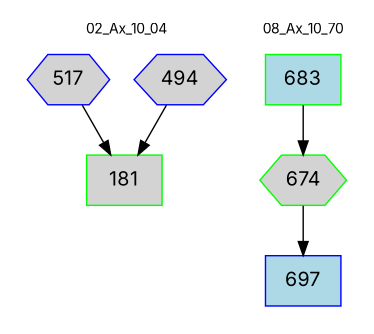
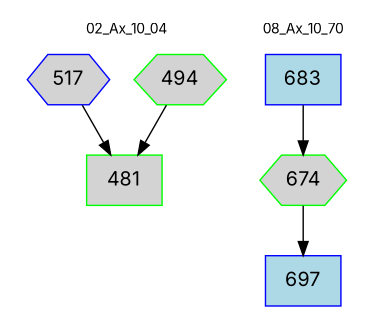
node "494": color blue -> green
node "683": color green -> blue
node "181": label "181" -> "481"
